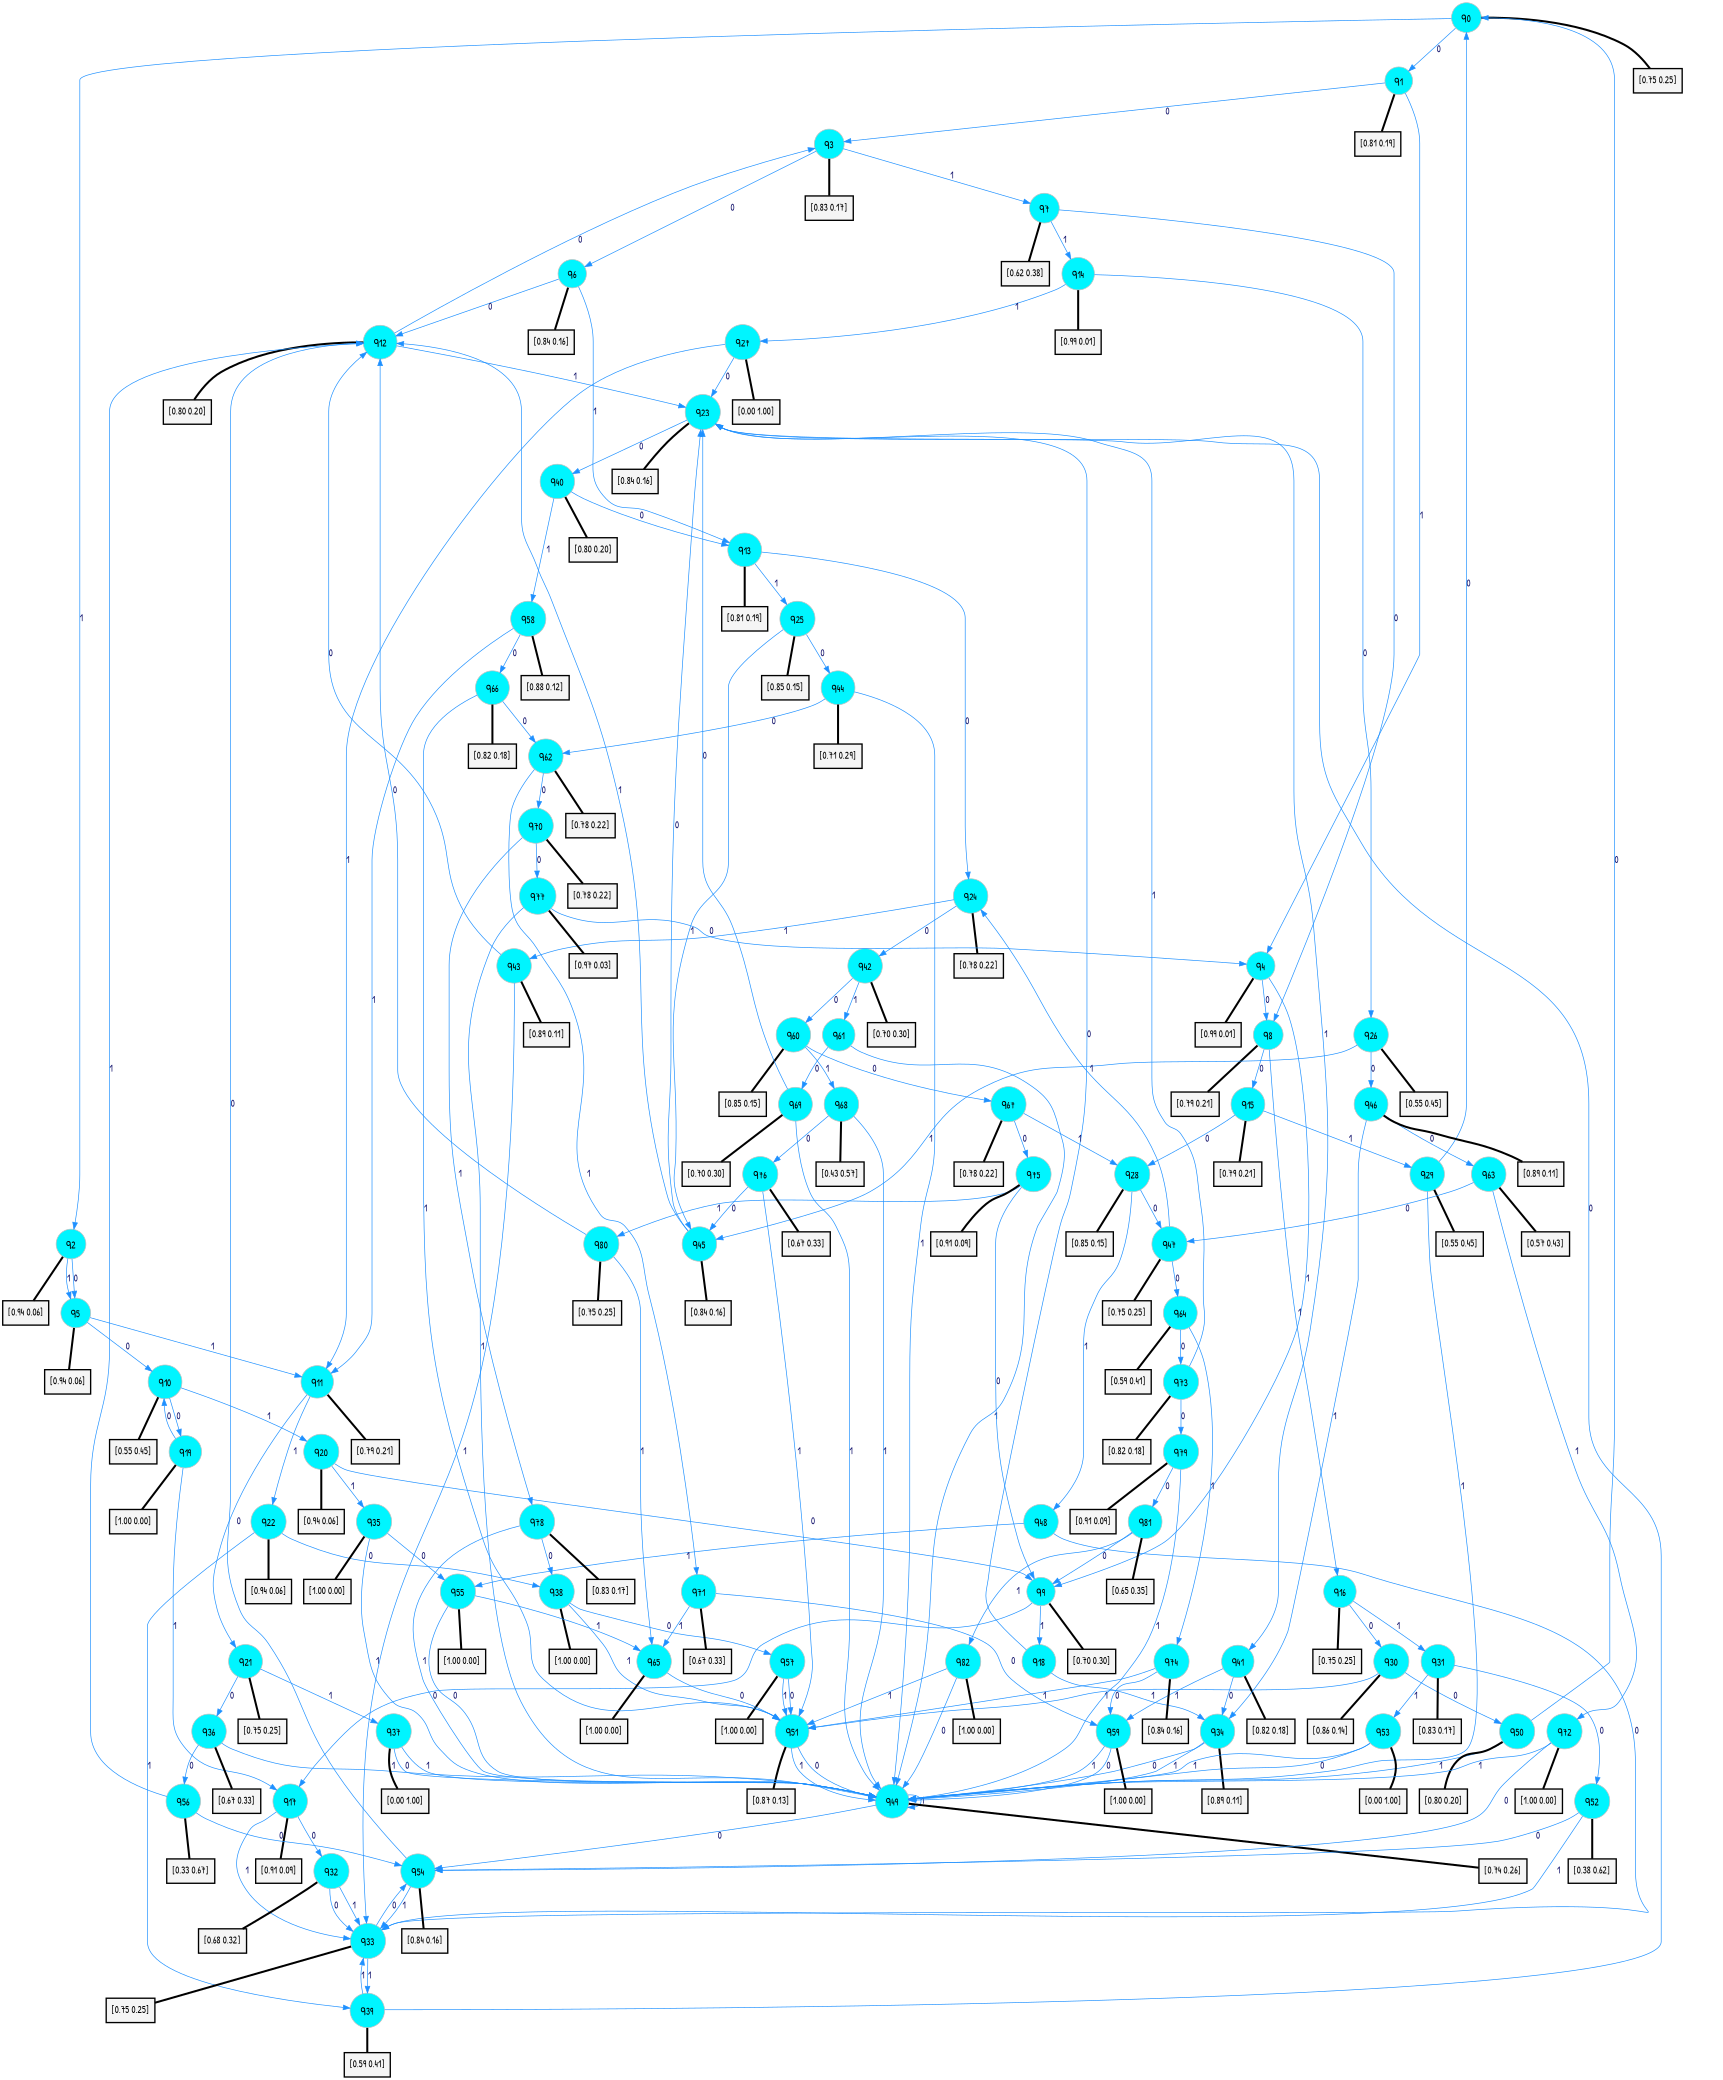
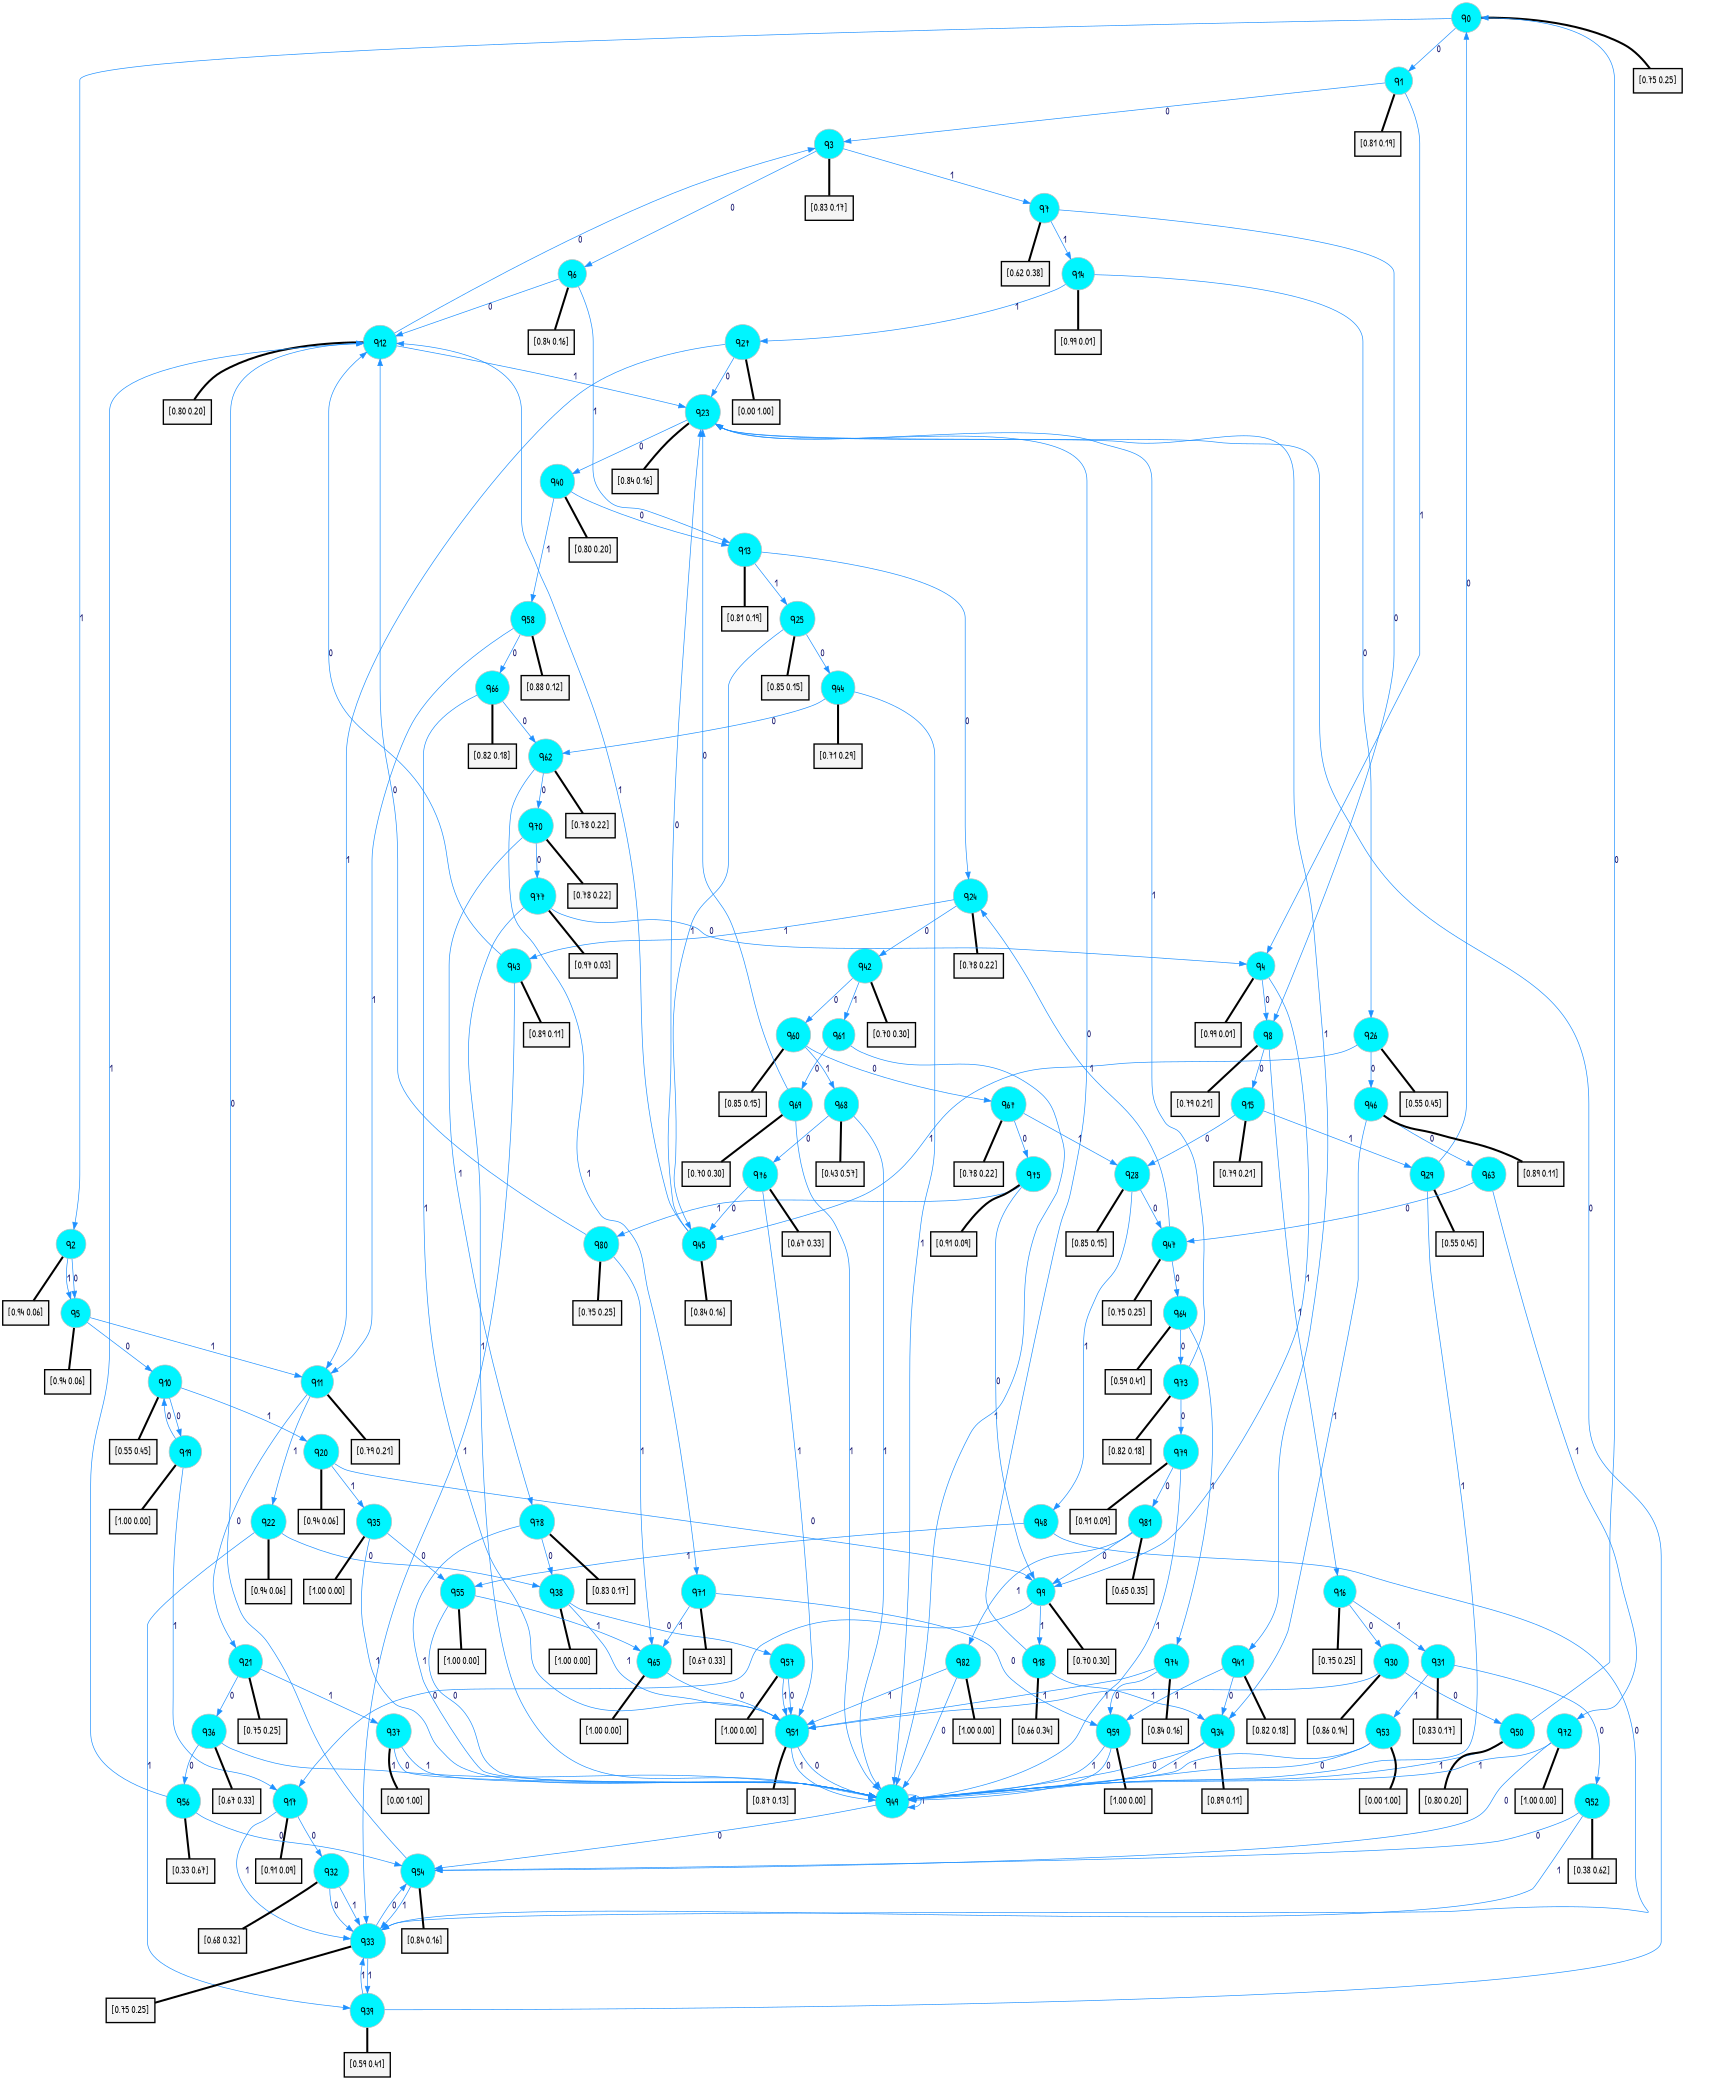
node "[0.57 0.43]": removed
node "[0.66 0.34]": added
node "[0.74 0.26]": removed
